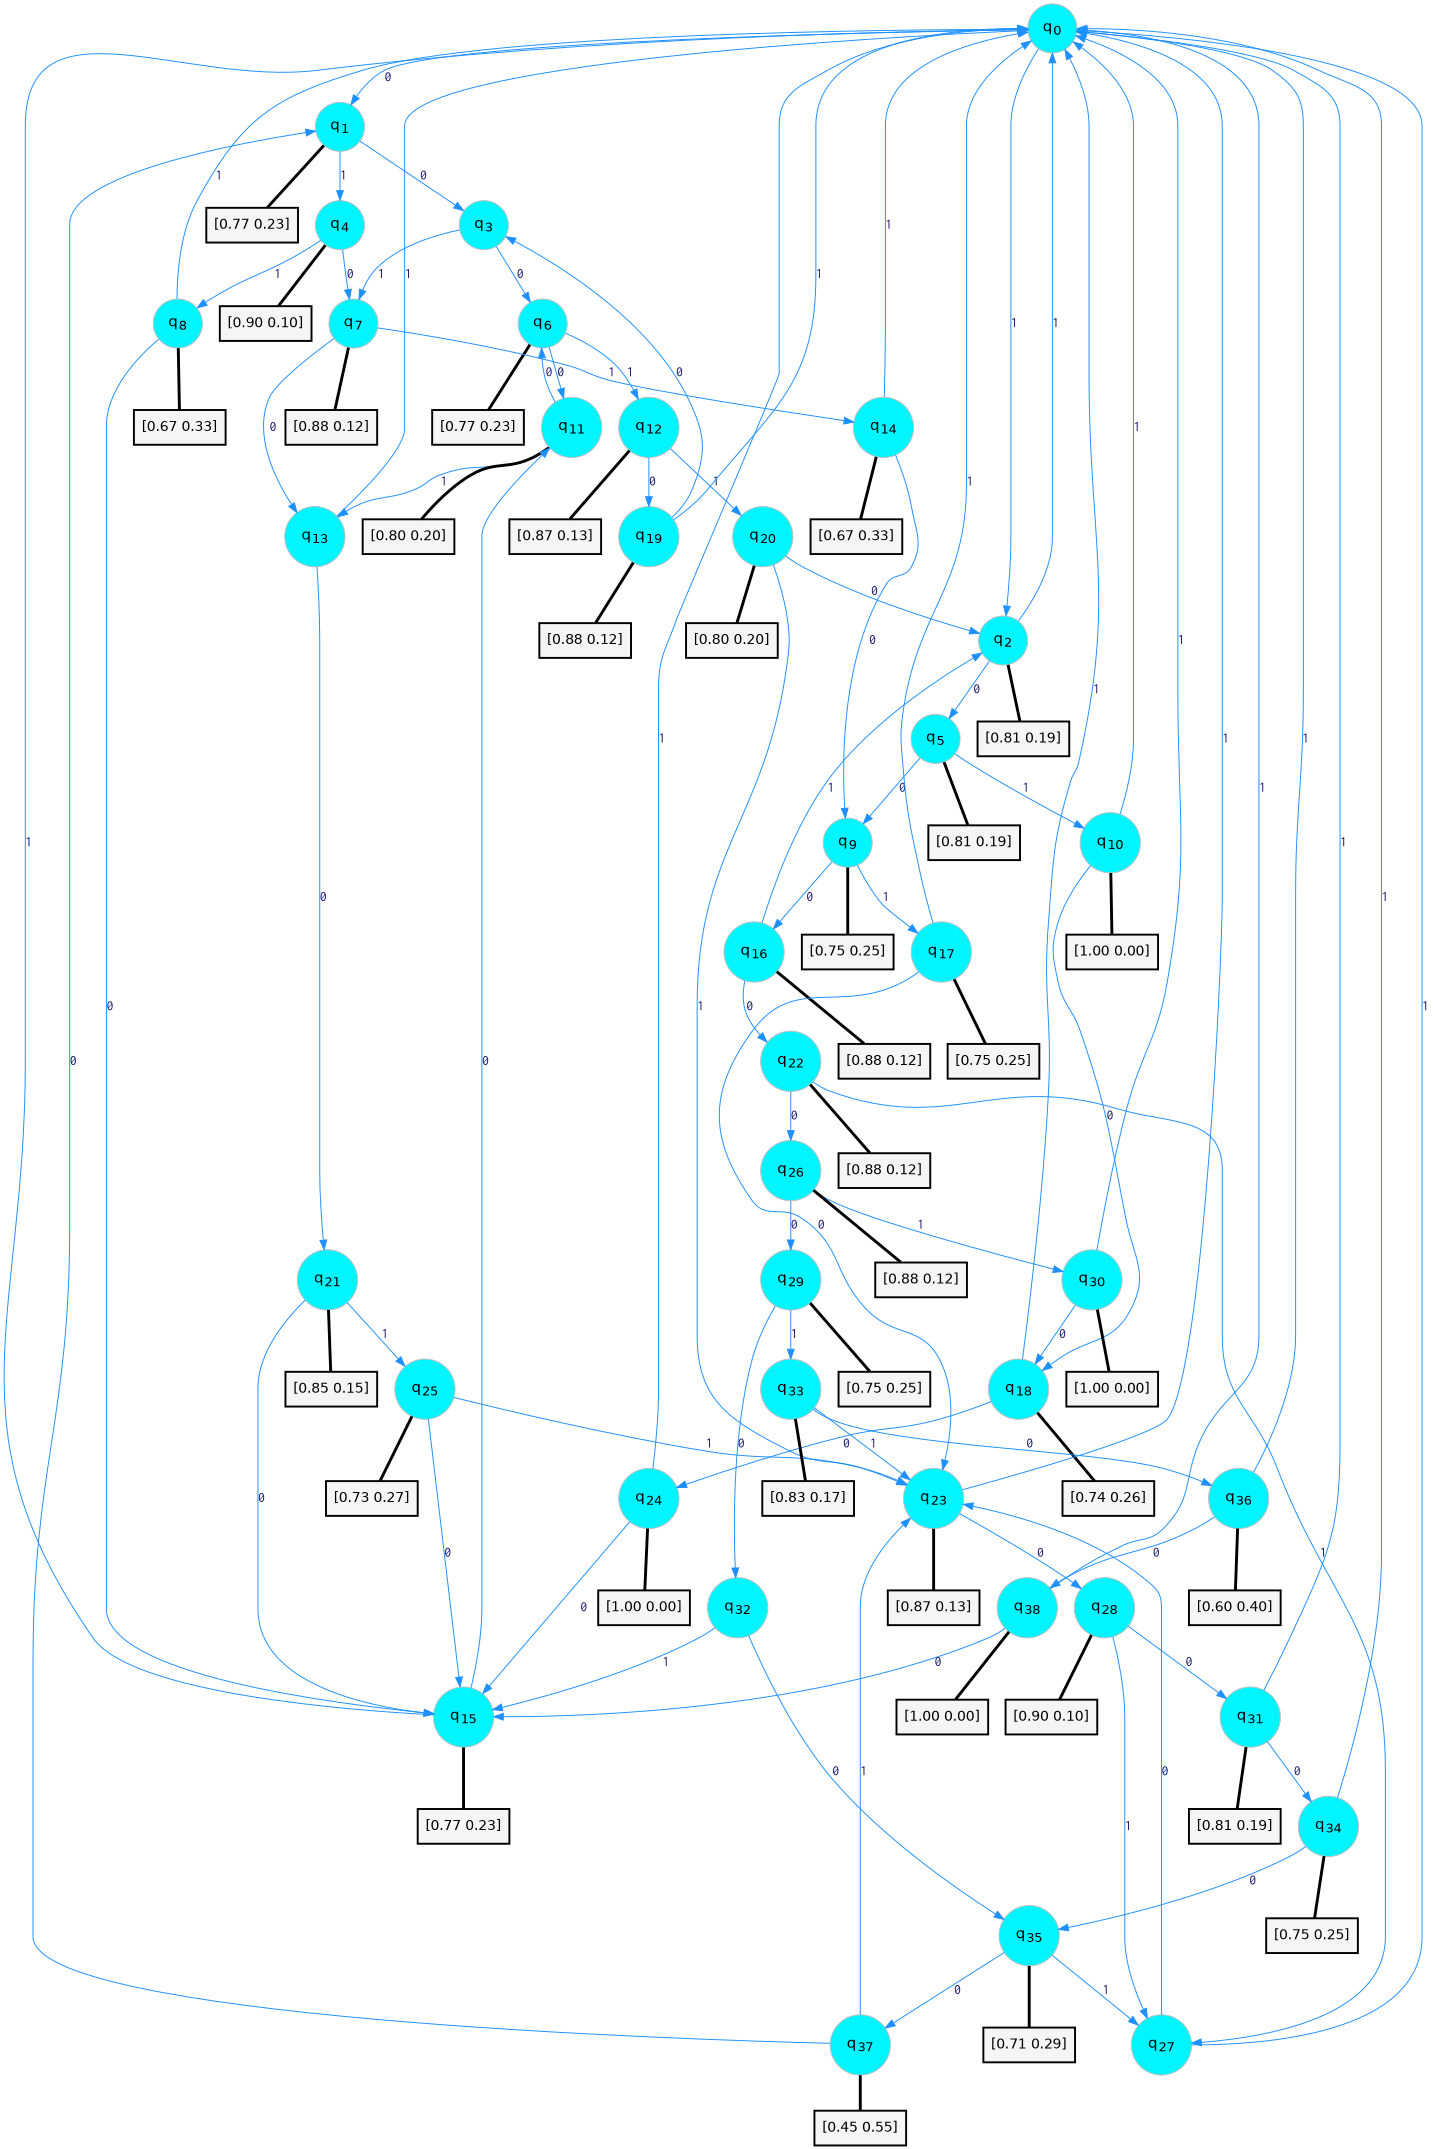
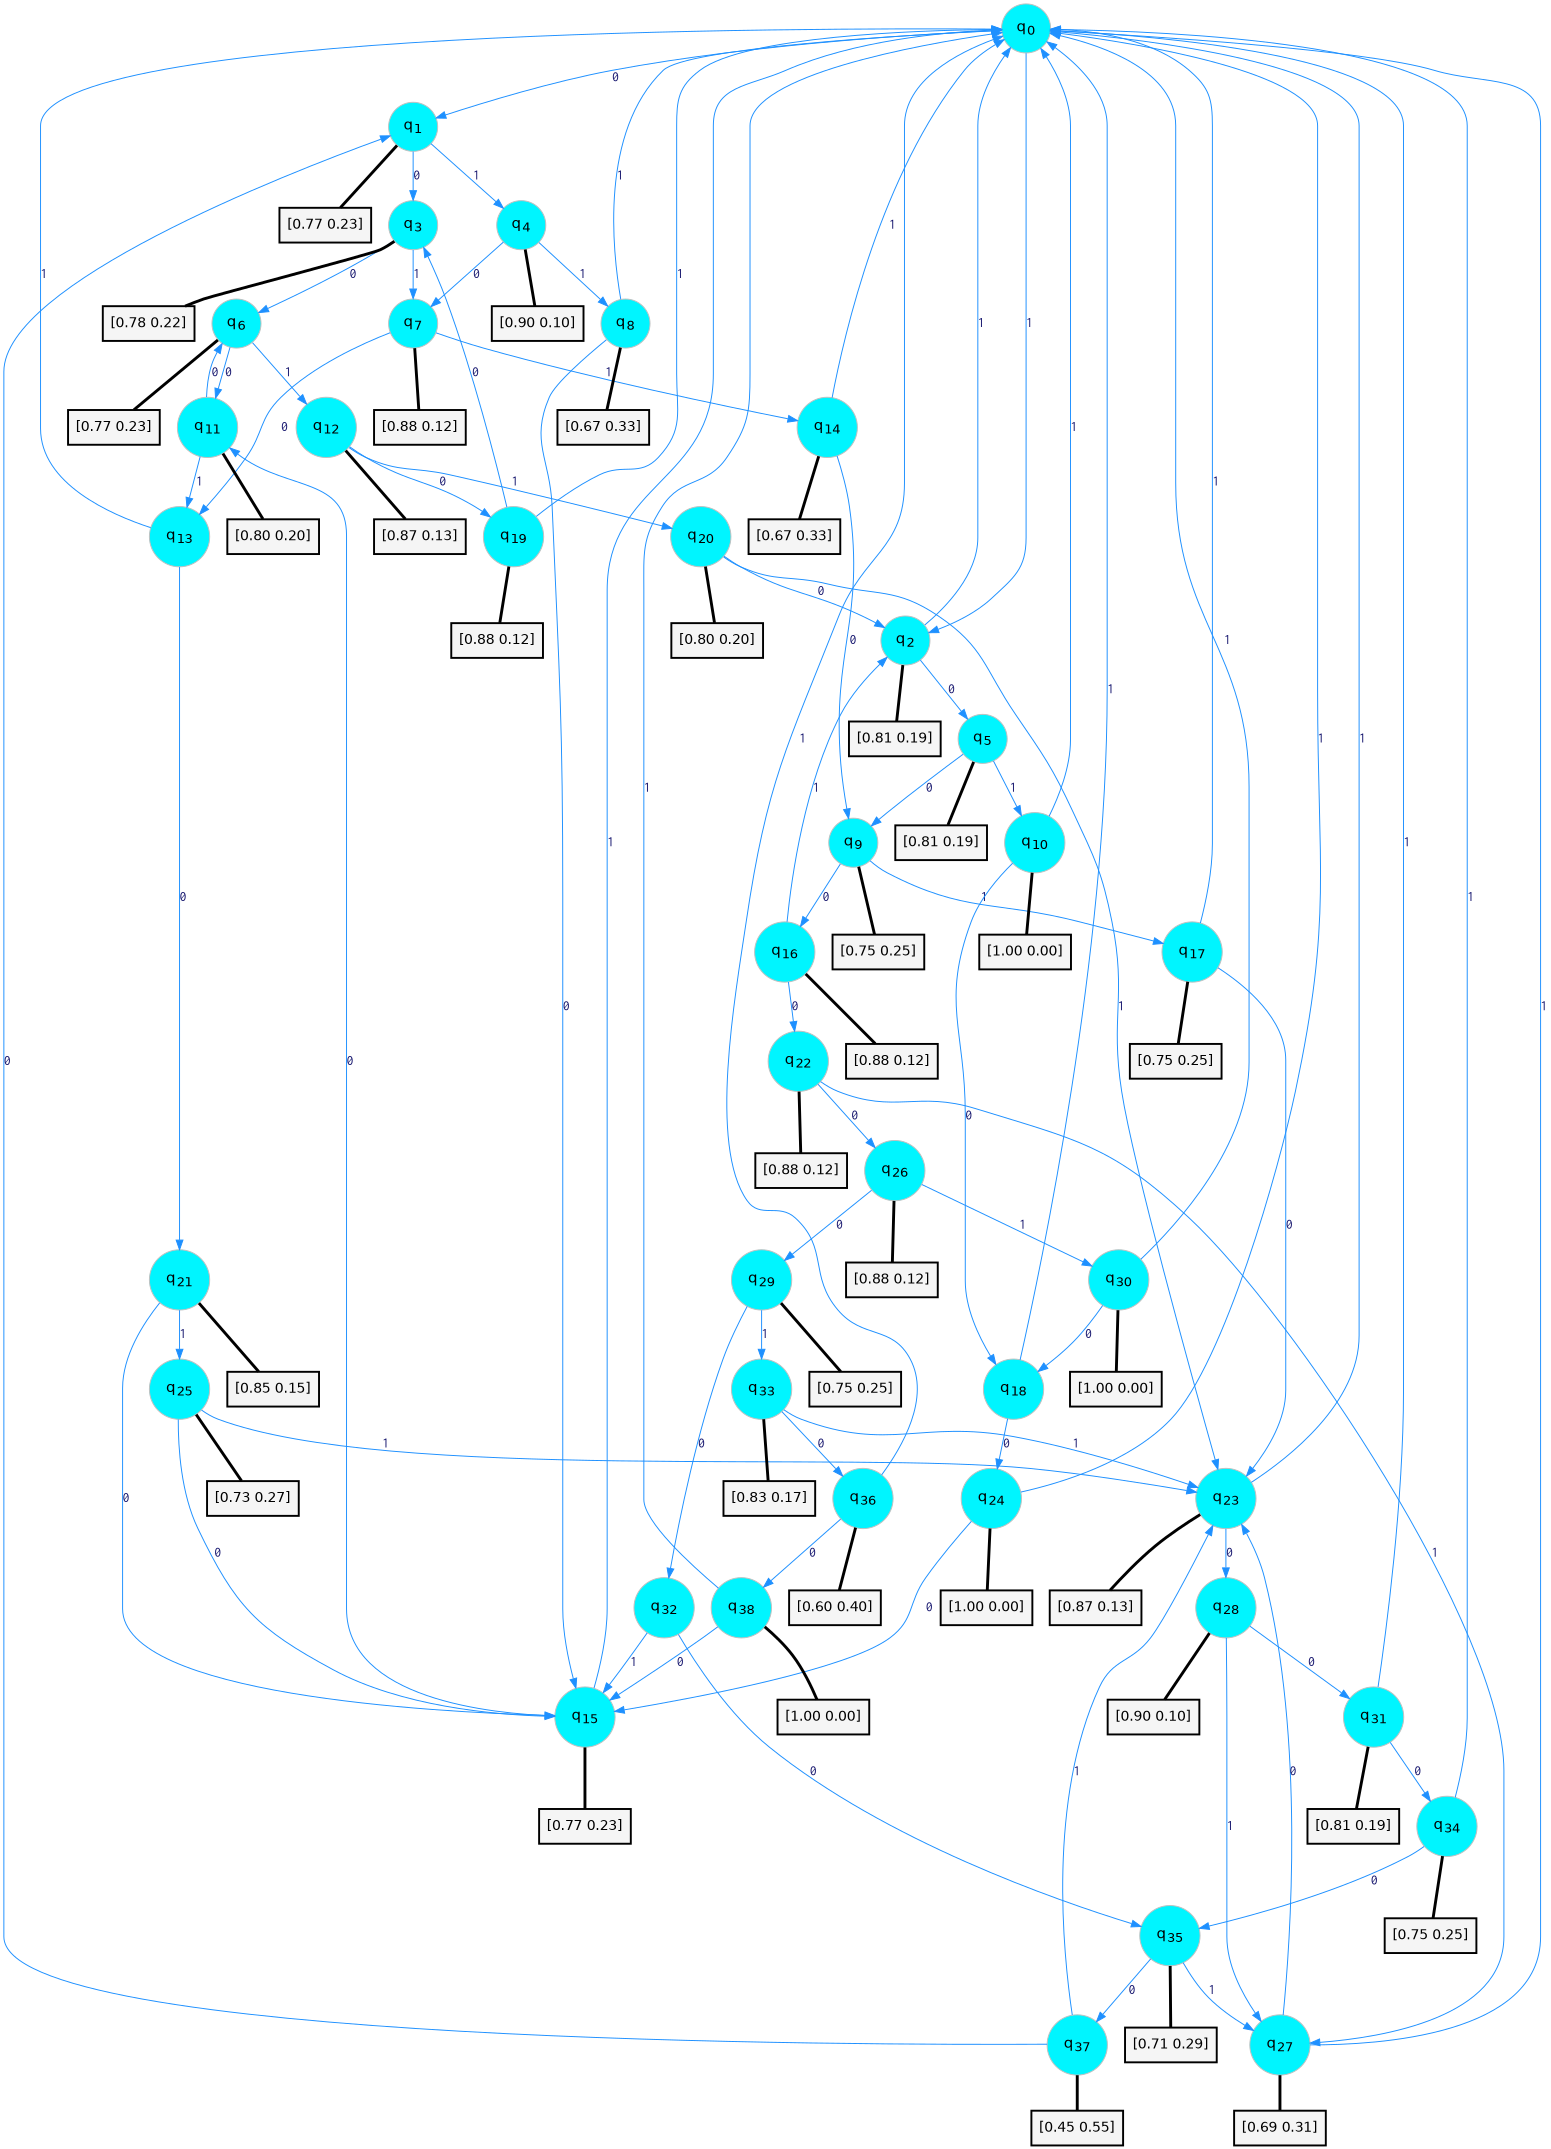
node "[0.78 0.22]": added
node "[0.74 0.26]": removed
node "[0.69 0.31]": added
